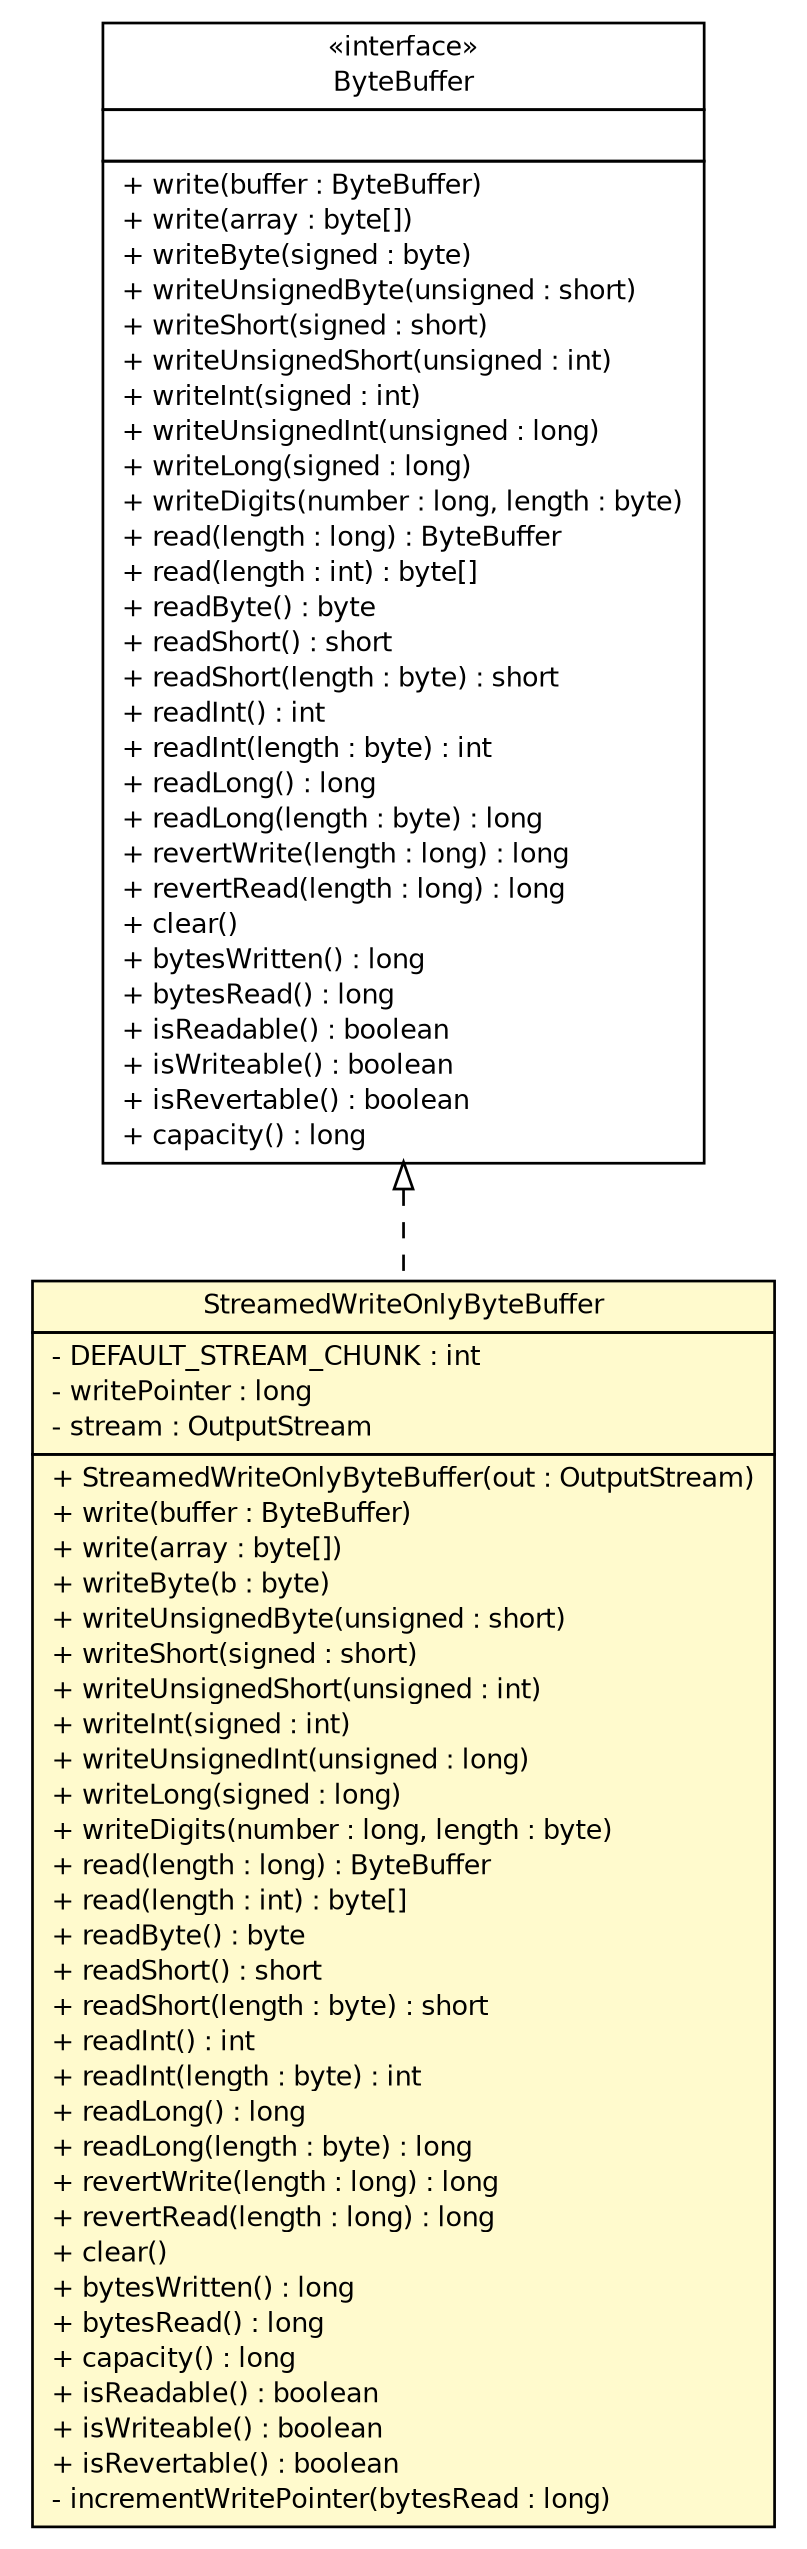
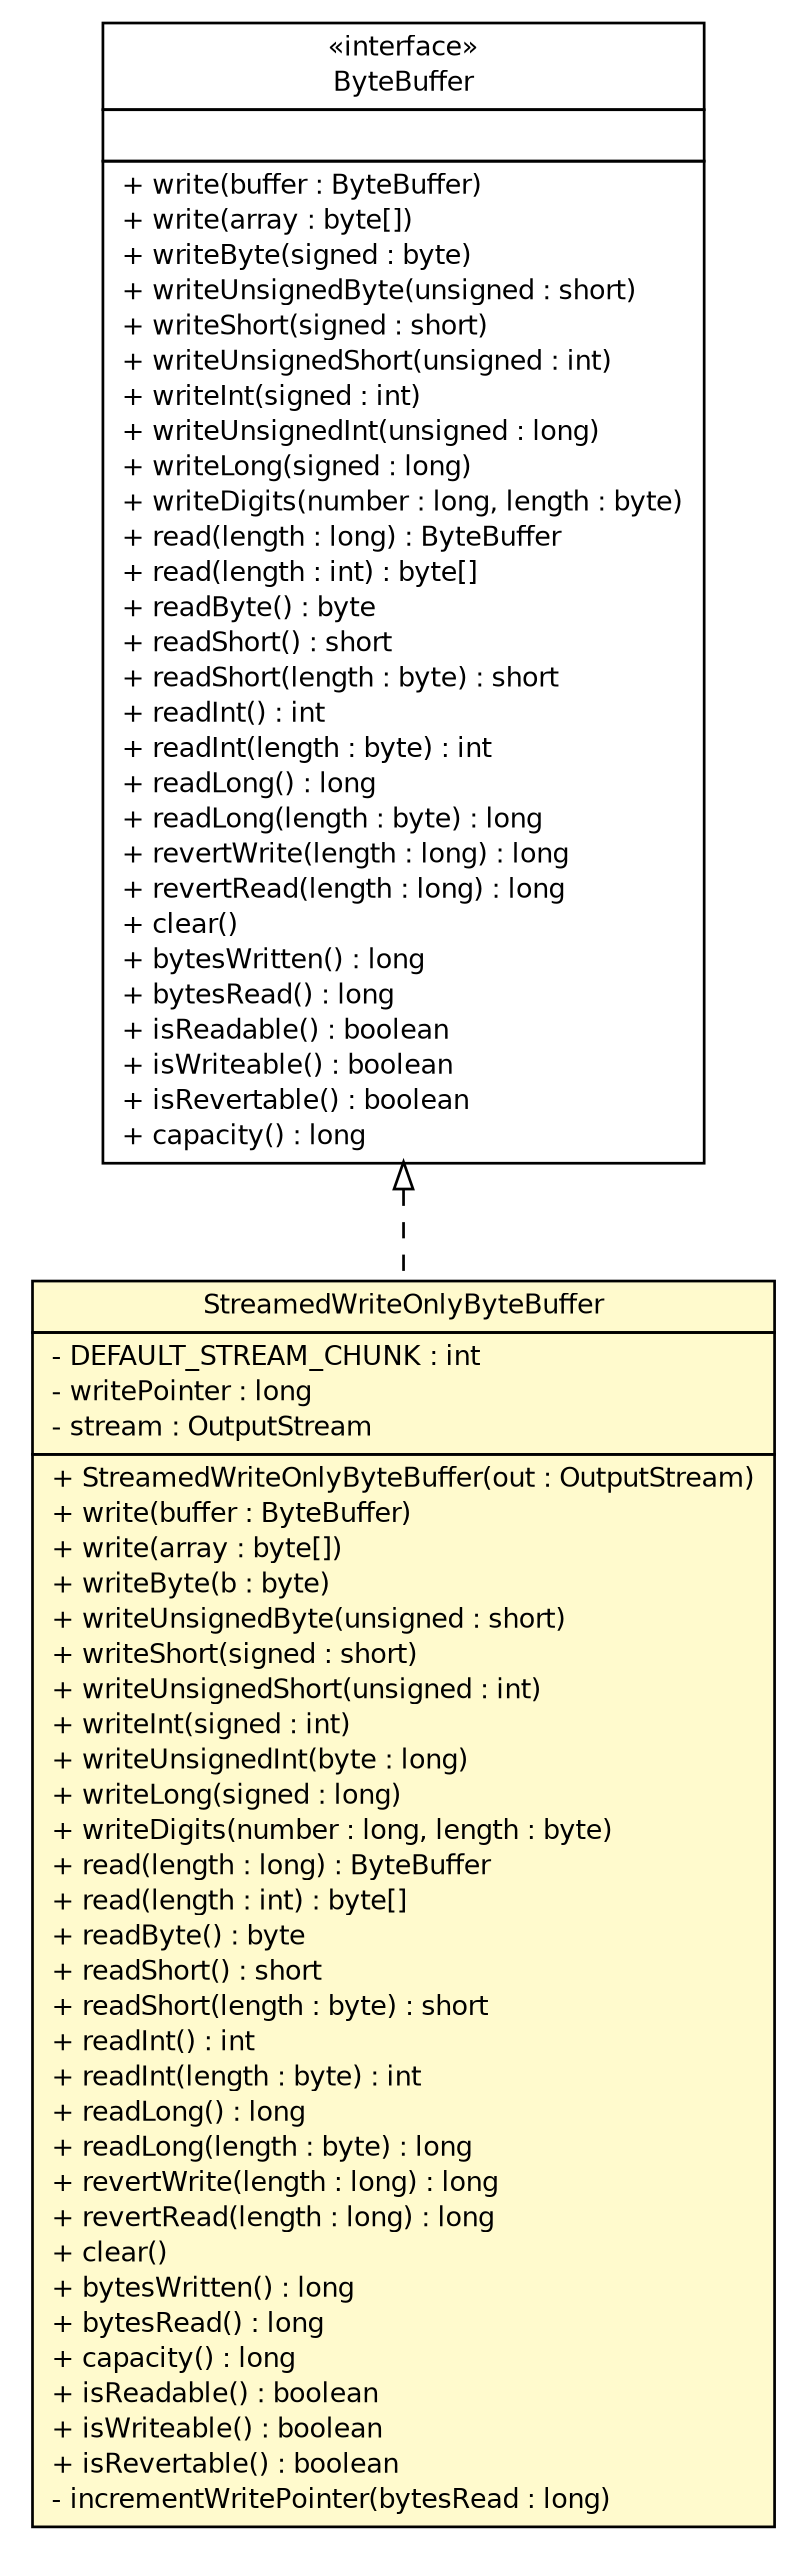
node "StreamedWriteOnlyByteBuffer": text "+ writeUnsignedInt(unsigned : long)" -> "+ writeUnsignedInt(byte : long)"
